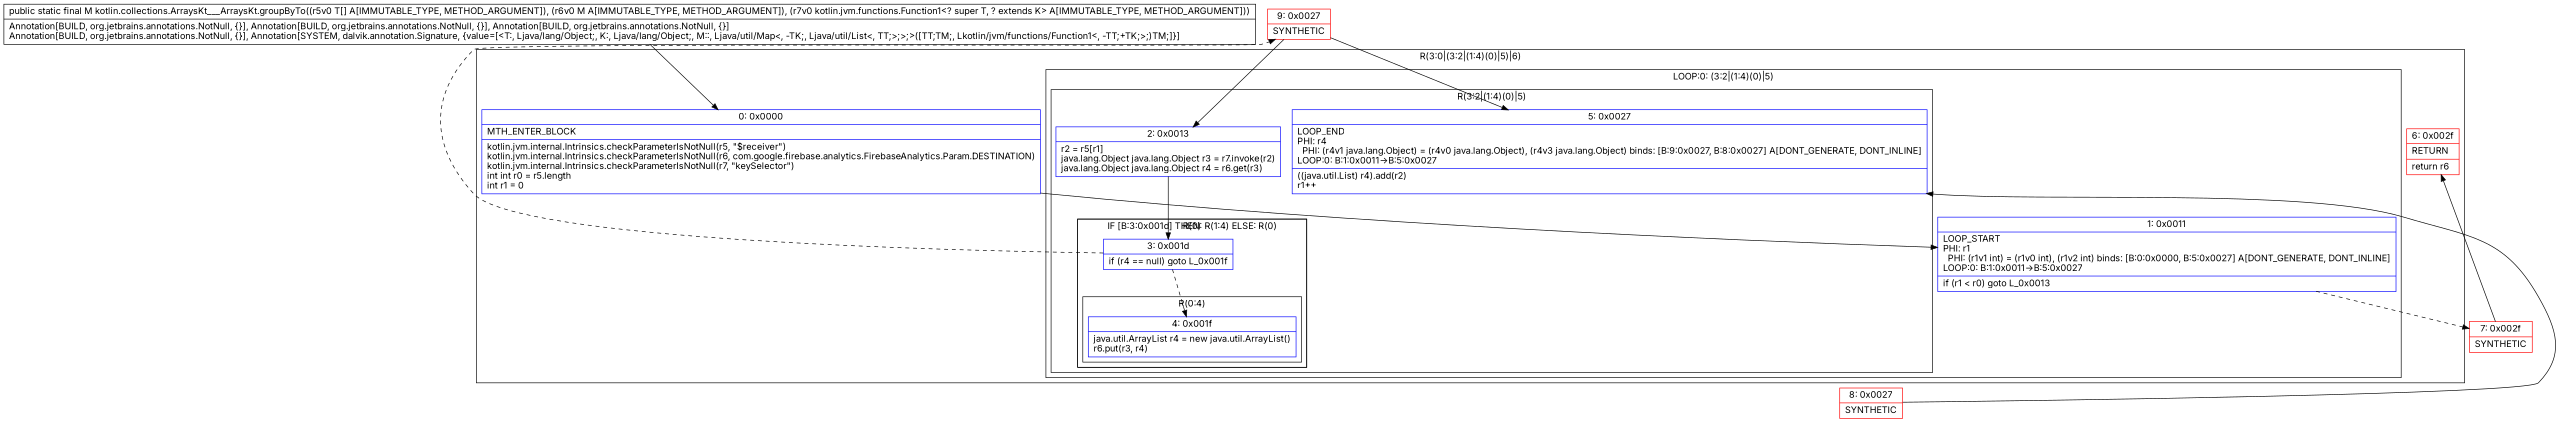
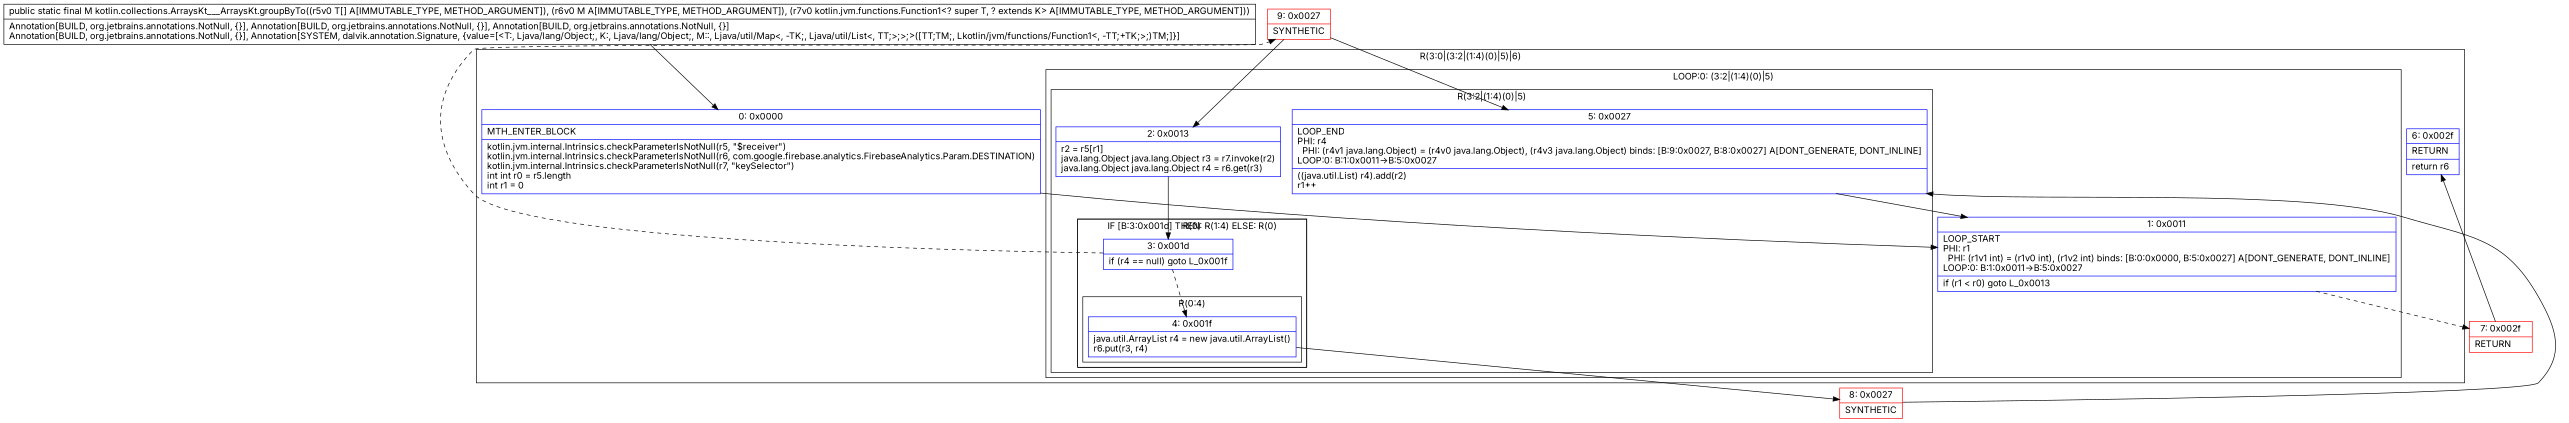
node "6: 0x002f": color red -> blue
edge "5: 0x0027" -> "1: 0x0011": added
node "7: 0x002f": text "SYNTHETIC" -> "RETURN"
edge "4: 0x001f" -> "8: 0x0027": added
